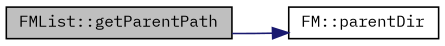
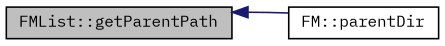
edge "FMList::getParentPath" -> "FM::parentDir": reversed
